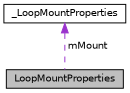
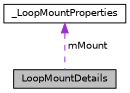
node "LoopMountProperties": label "LoopMountProperties" -> "LoopMountDetails"
